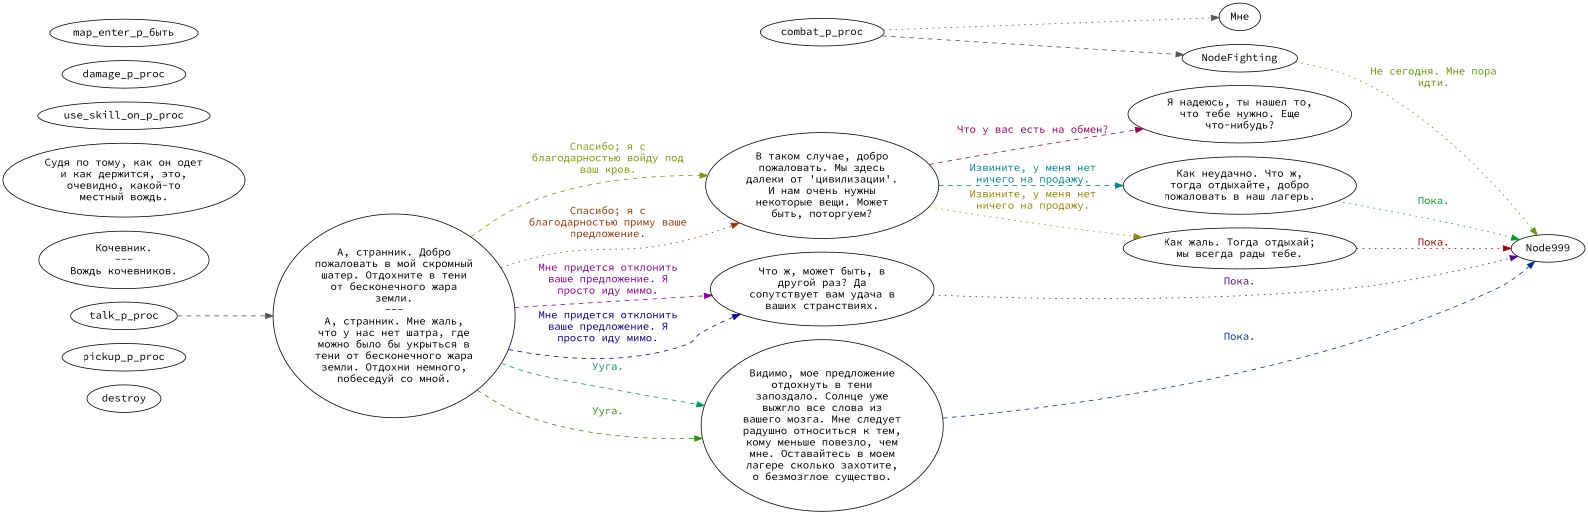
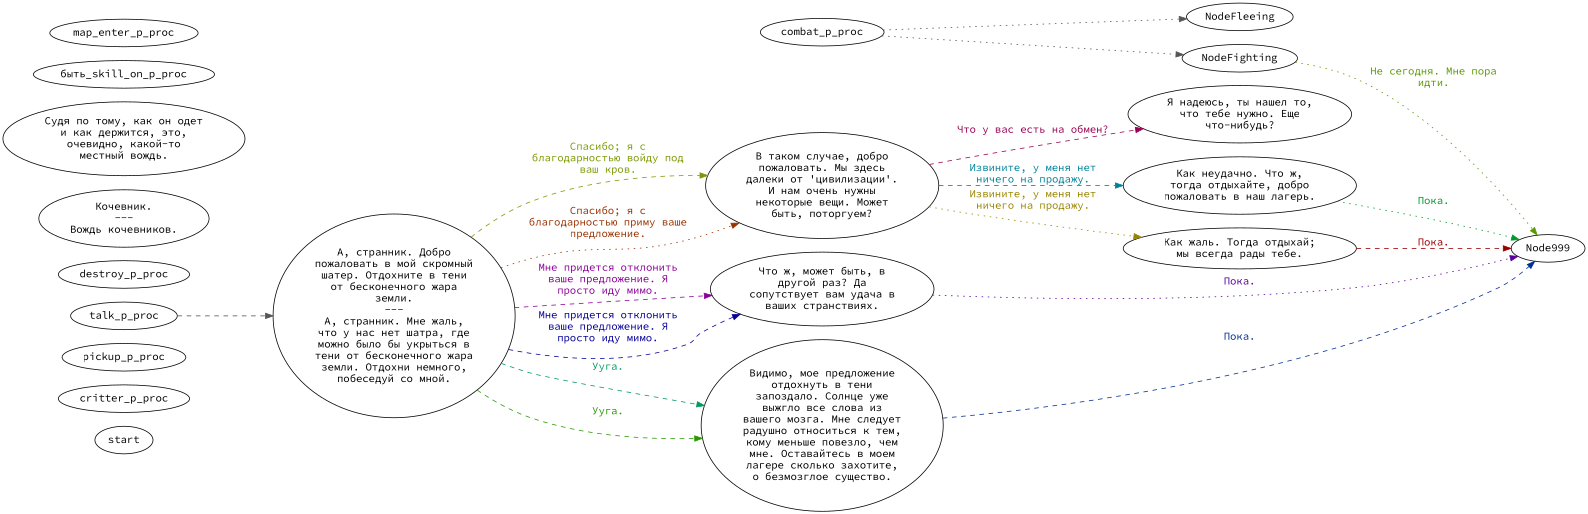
node "Мне": label "Мне" -> "NodeFleeing"
node "map_enter_p_быть": label "map_enter_p_быть" -> "map_enter_p_proc"
edge "combat_p_proc" -> "NodeFighting": style dashed -> dotted
node "damage_p_proc": removed
node "use_skill_on_p_proc": label "use_skill_on_p_proc" -> "быть_skill_on_p_proc"
edge "Как жаль. Тогда отдыхай; мы всегда рады тебе." -> "Node999": style dotted -> dashed
node "destroy_p_proc": added
node "critter_p_proc": added
node "destroy": label "destroy" -> "start"
